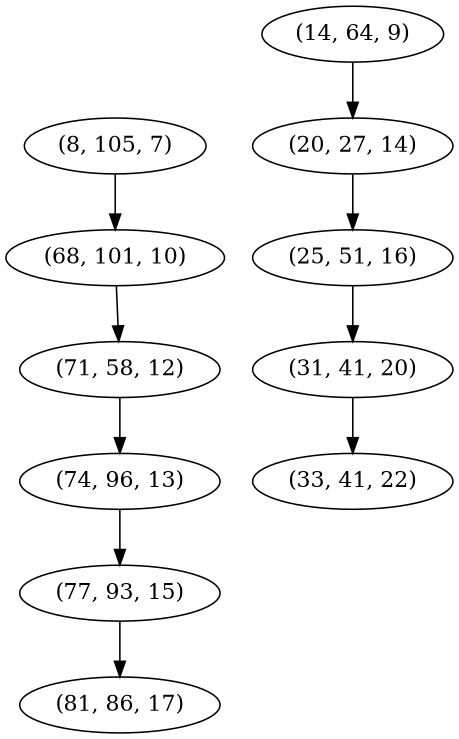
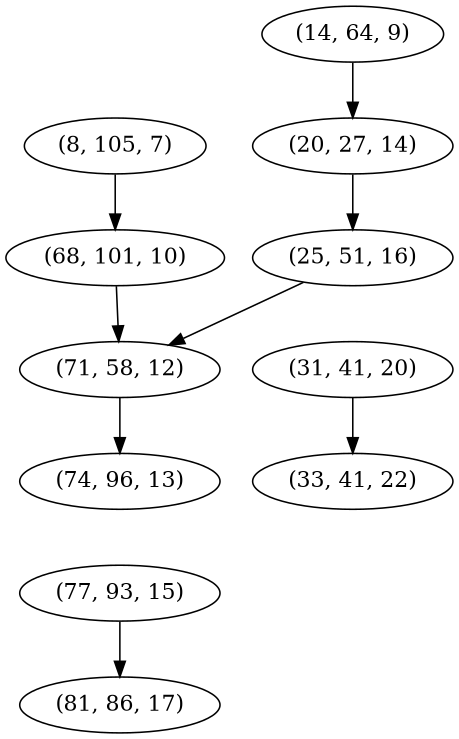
edge "(25, 51, 16)" -> "(31, 41, 20)": now "(25, 51, 16)" -> "(71, 58, 12)"
edge "(74, 96, 13)" -> "(77, 93, 15)": removed
